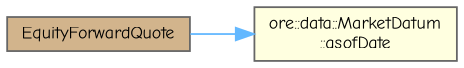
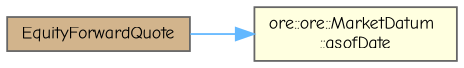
node "ore::data::MarketDatum ::asofDate": label "ore::data::MarketDatum ::asofDate" -> "ore::ore::MarketDatum ::asofDate"
